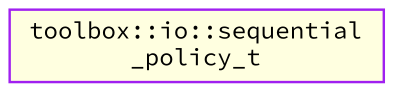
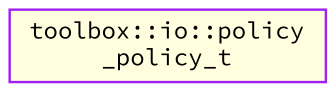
node "toolbox::io::sequential _policy_t": label "toolbox::io::sequential _policy_t" -> "toolbox::io::policy _policy_t"
